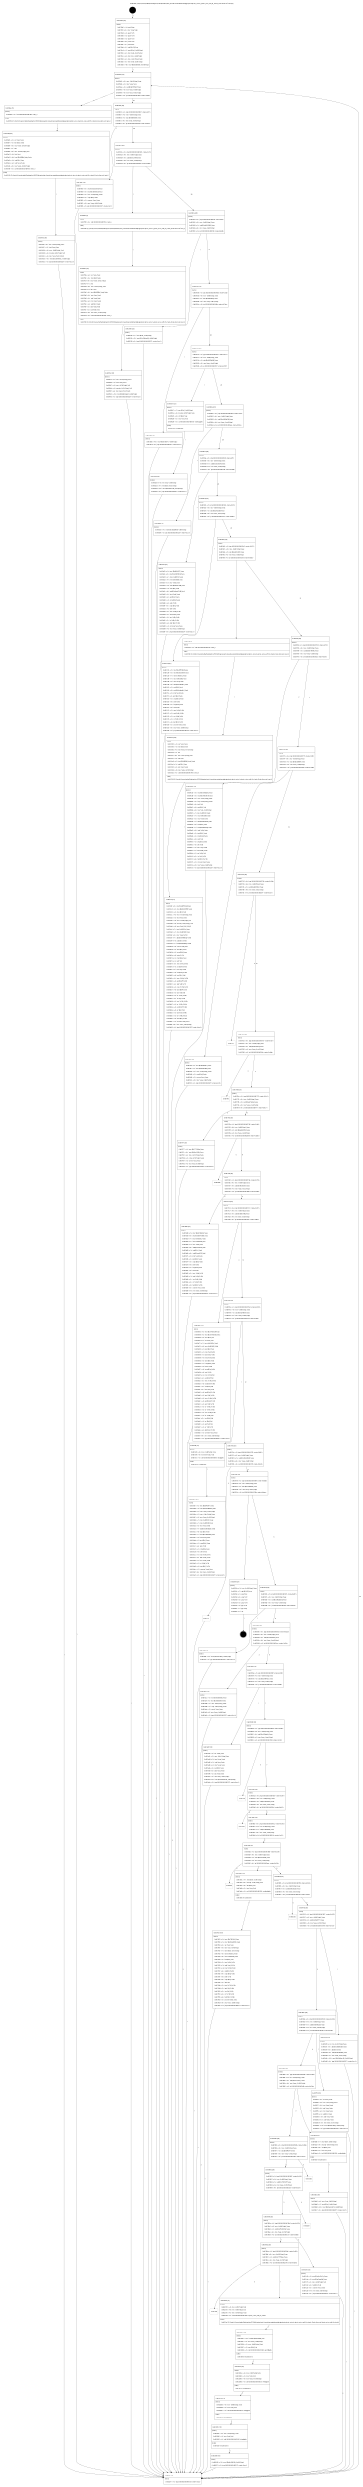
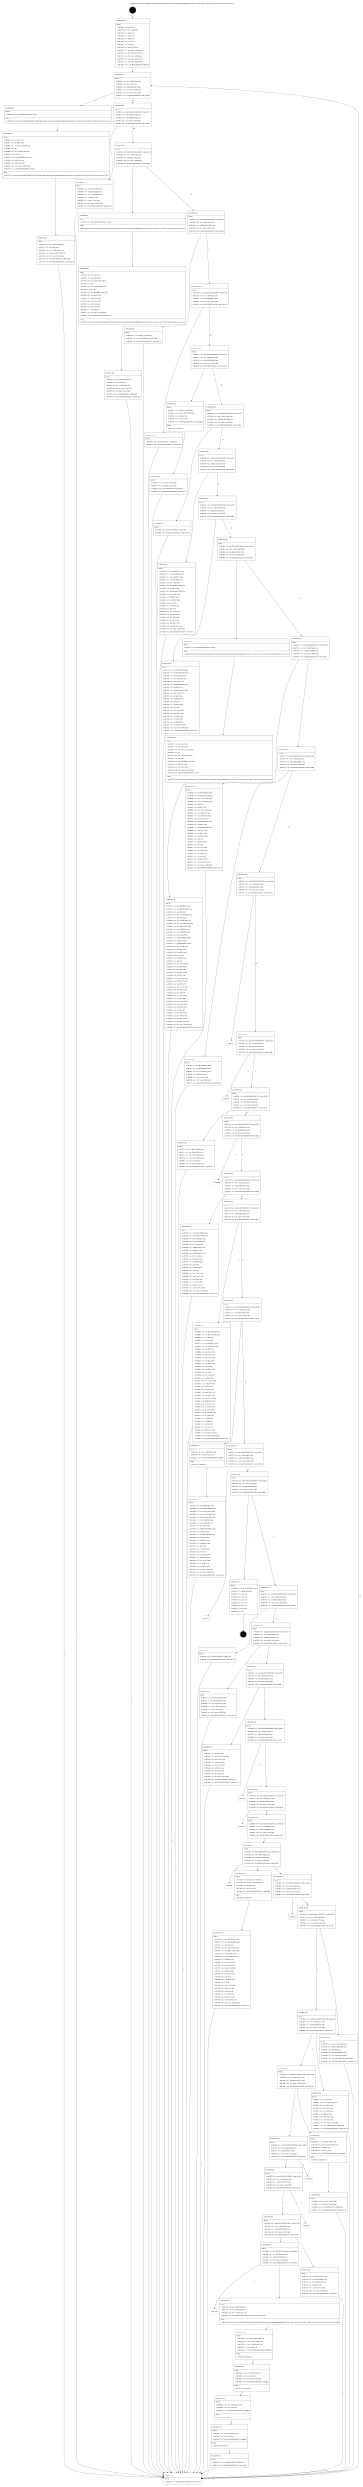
edge "0x402179" -> "0x402271 [5]": now "0x401a81 [105]" -> "0x402271 [5]"
